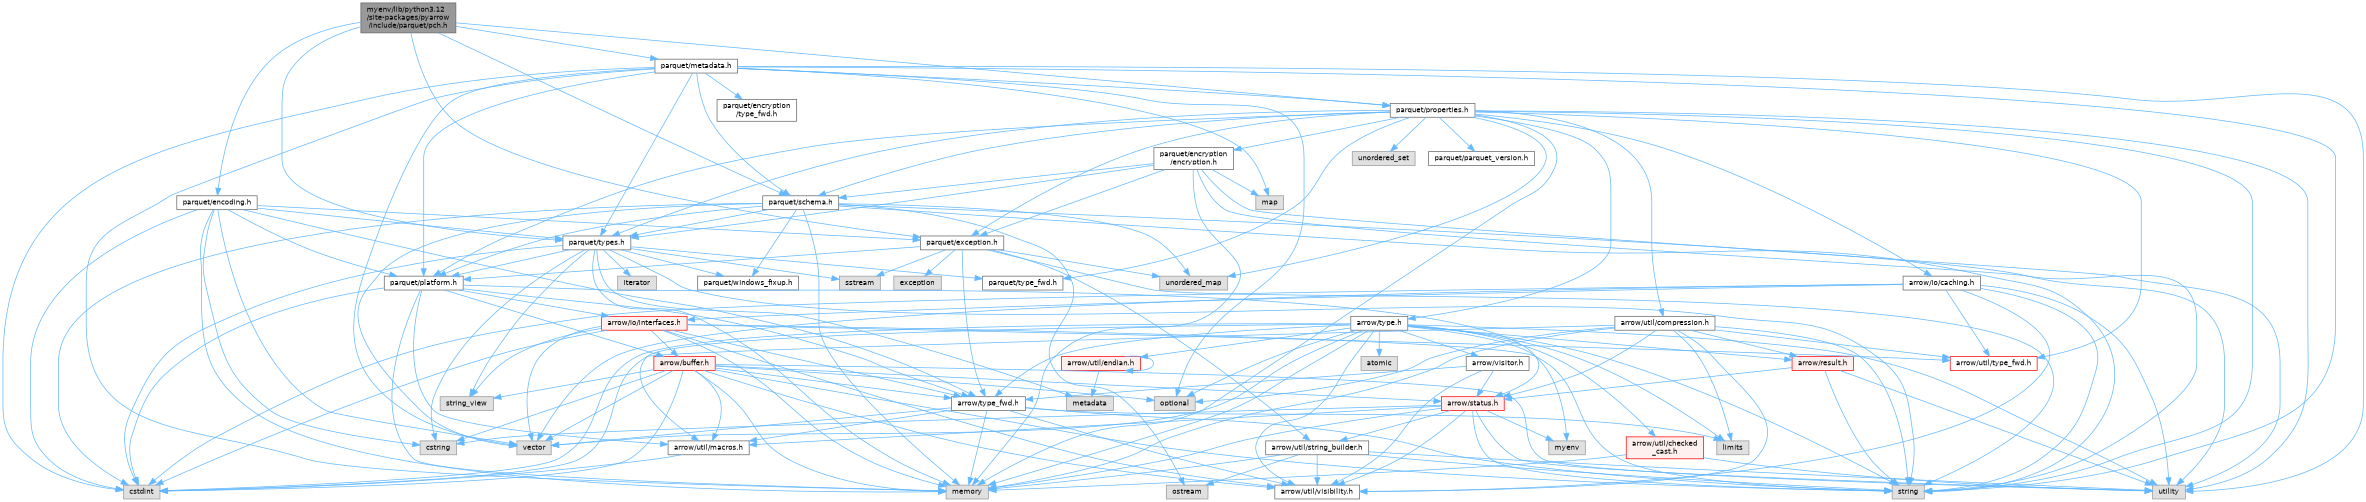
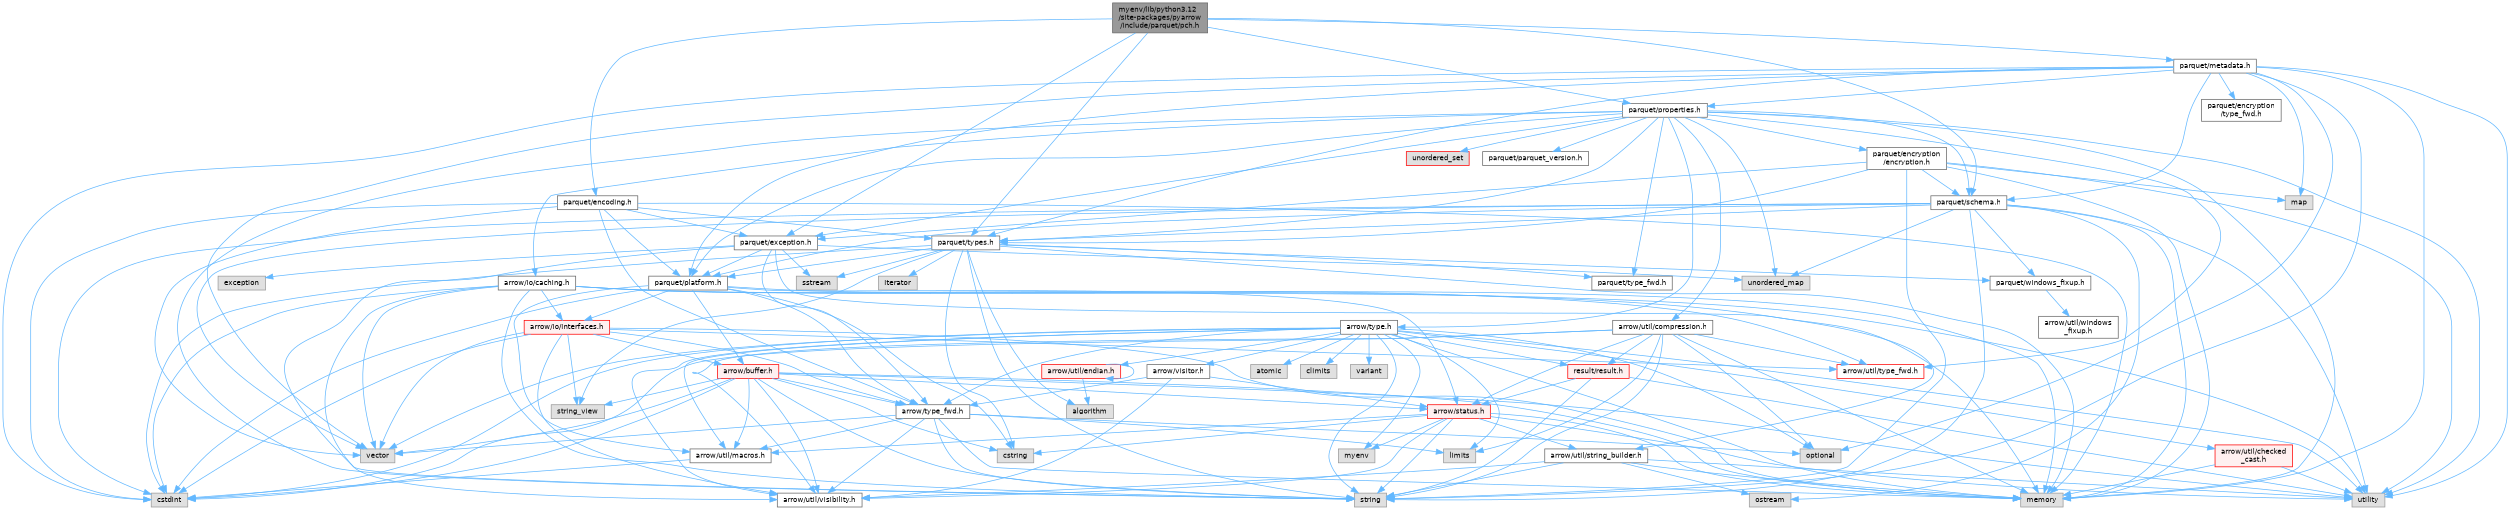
node "unordered_set": color grey60 -> red
edge "arrow/io/caching.h" -> "memory": added
node "arrow/util/windows _fixup.h": added
edge "arrow/io/interfaces.h" -> "string": removed
node "arrow/result.h": label "arrow/result.h" -> "result/result.h"
node "climits": added
node "variant": added
edge "arrow/buffer.h" -> "optional": now "arrow/type_fwd.h" -> "optional"
edge "parquet/encoding.h" -> "cstring": now "parquet/platform.h" -> "cstring"
node "metadata": label "metadata" -> "algorithm"
